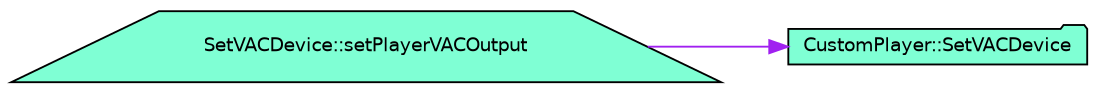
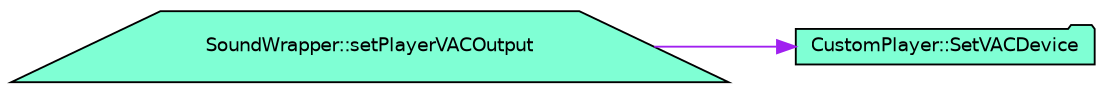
node "SetVACDevice::setPlayerVACOutput": label "SetVACDevice::setPlayerVACOutput" -> "SoundWrapper::setPlayerVACOutput"
